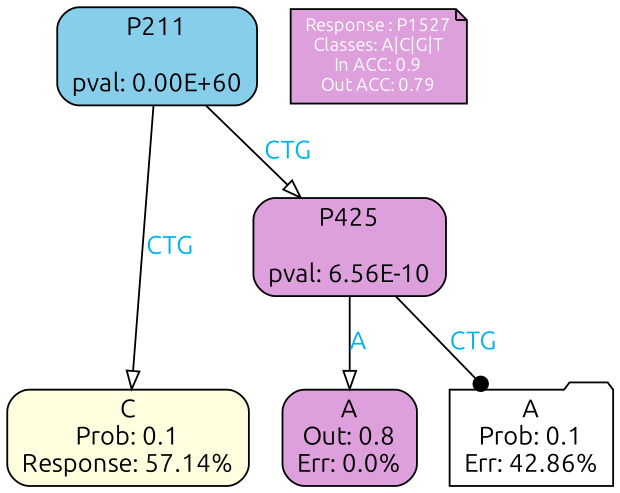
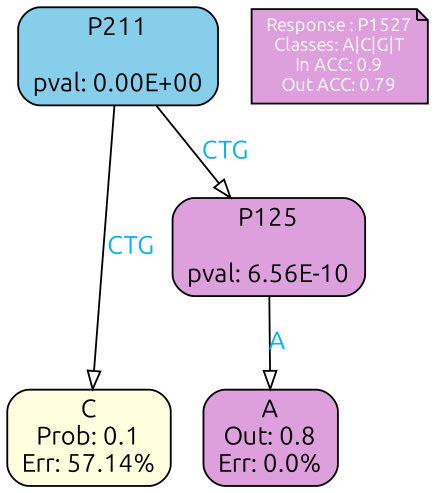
node "P211 pval: 0.00E+60": label "P211 pval: 0.00E+60" -> "P211 pval: 0.00E+00"
node "P425 pval: 6.56E-10": label "P425 pval: 6.56E-10" -> "P125 pval: 6.56E-10"
node "C Prob: 0.1 Response: 57.14%": label "C Prob: 0.1 Response: 57.14%" -> "C Prob: 0.1 Err: 57.14%"
node "A Prob: 0.1 Err: 42.86%": removed
